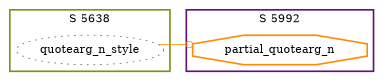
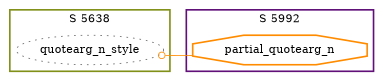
edge "quotearg_n_style" -> "partial_quotearg_n": reversed
